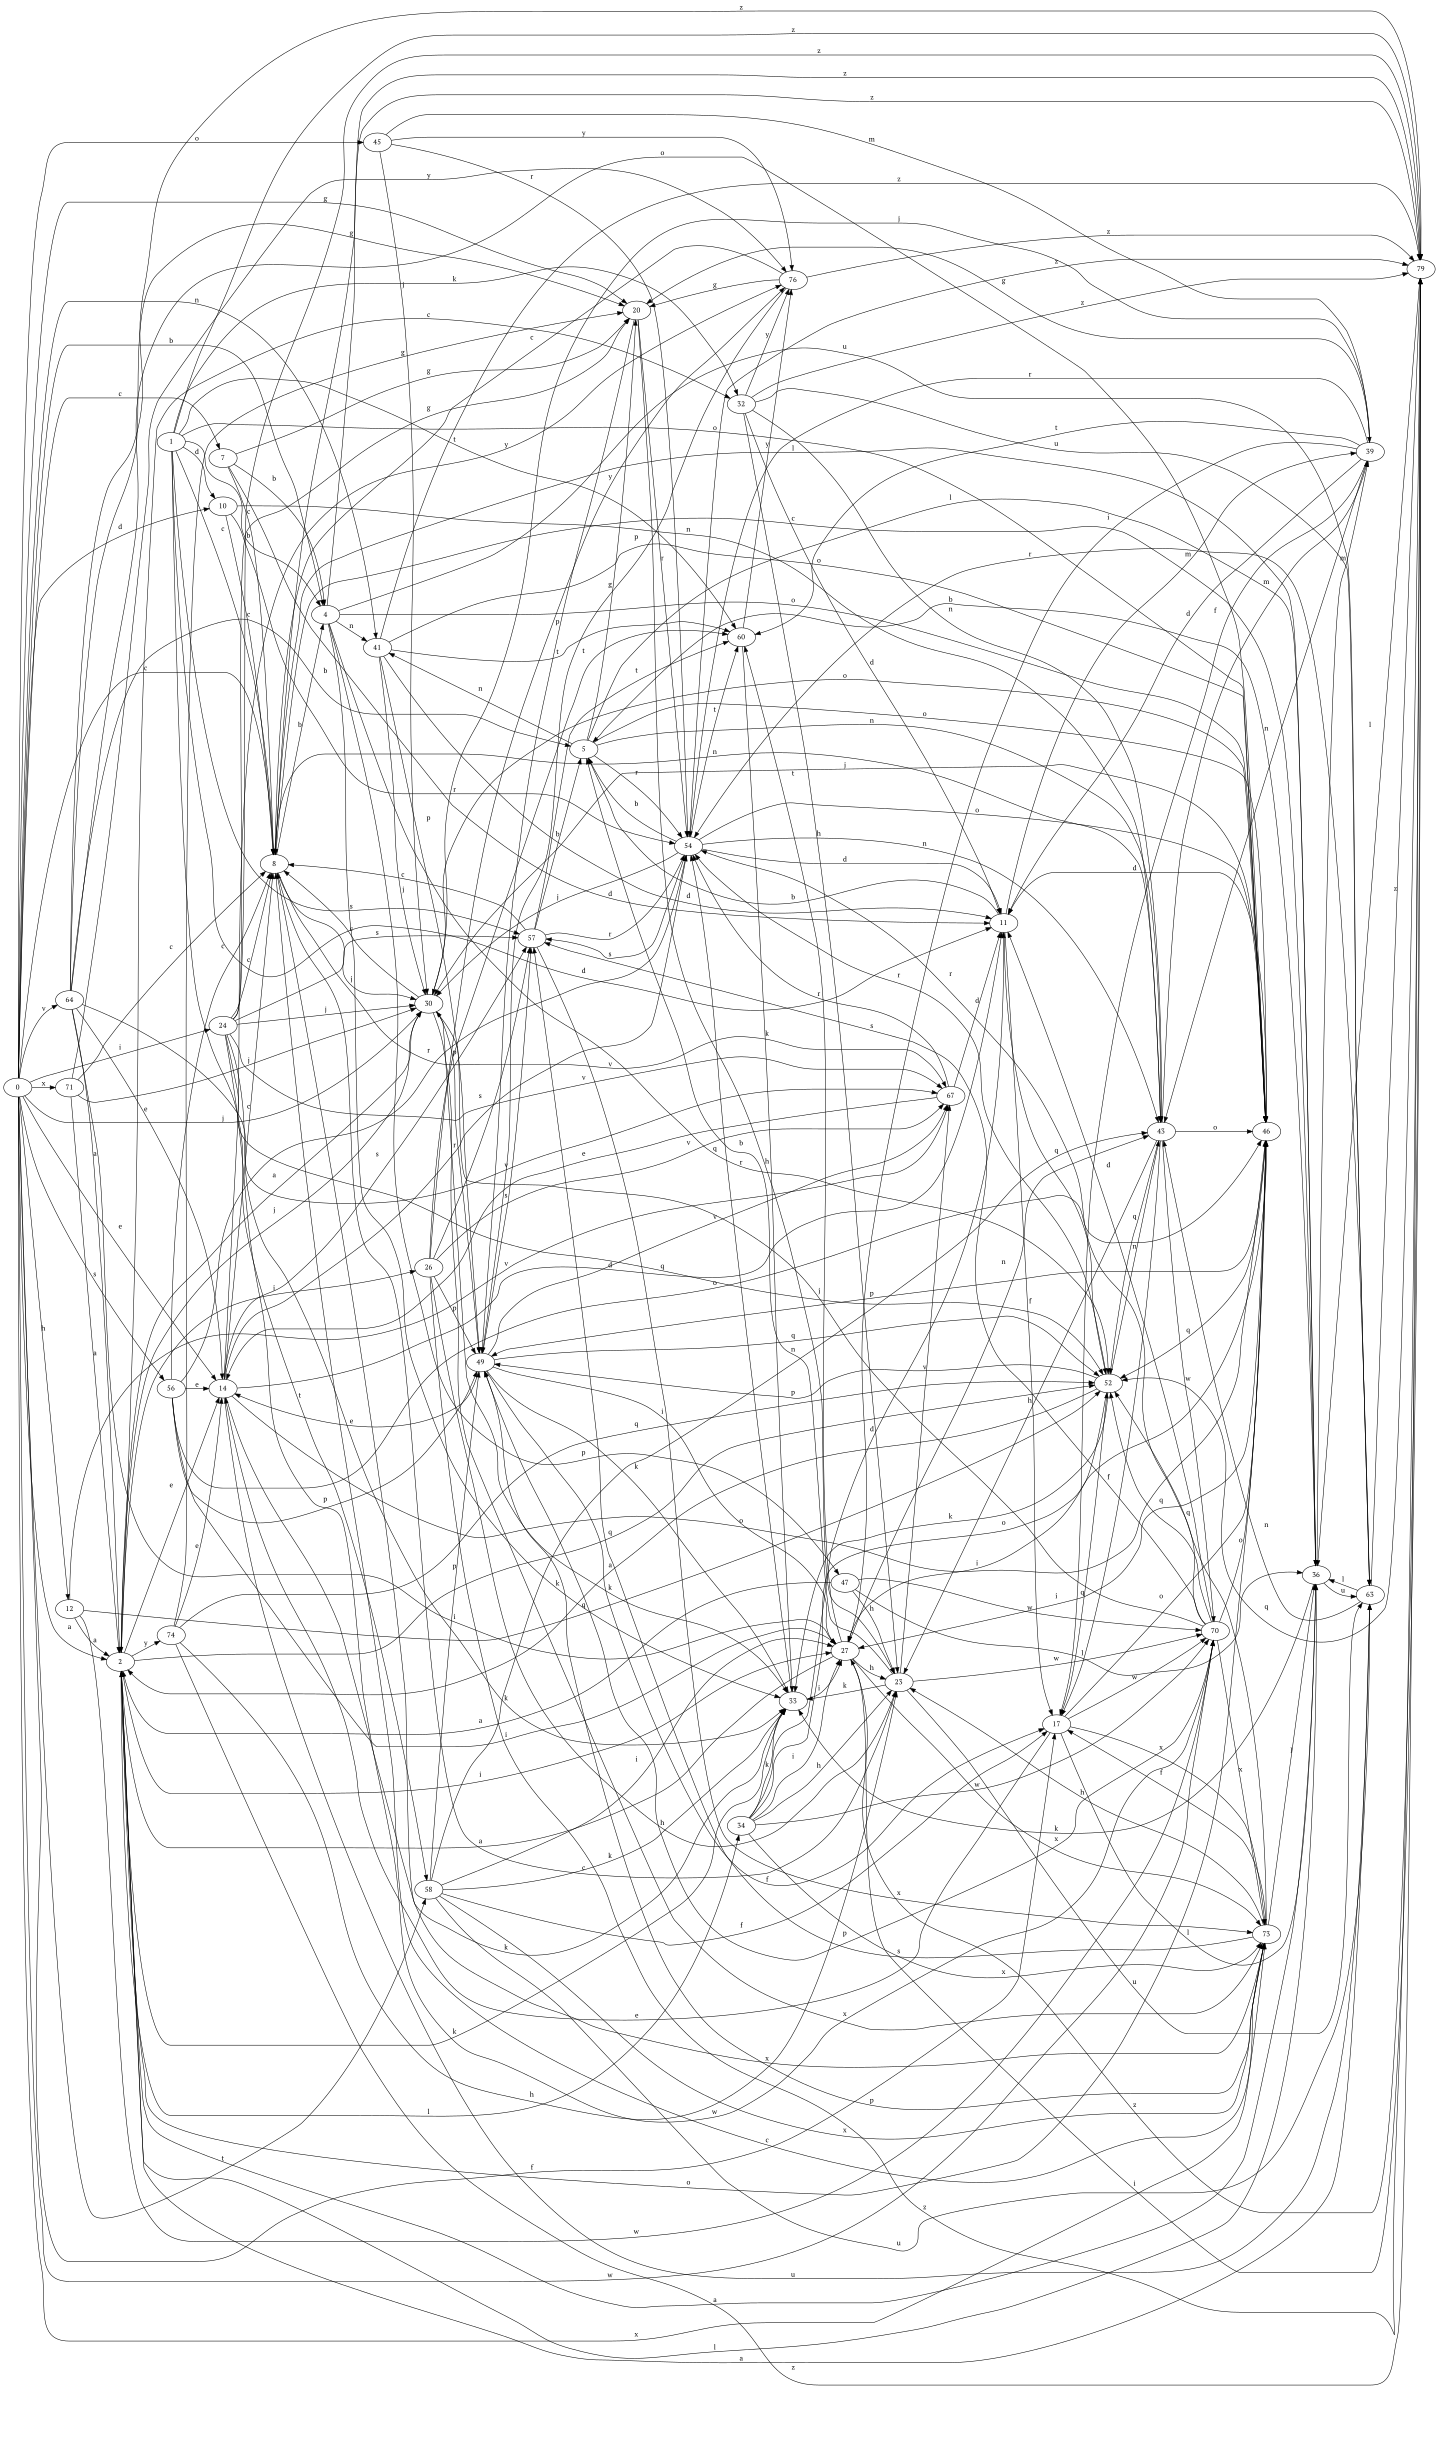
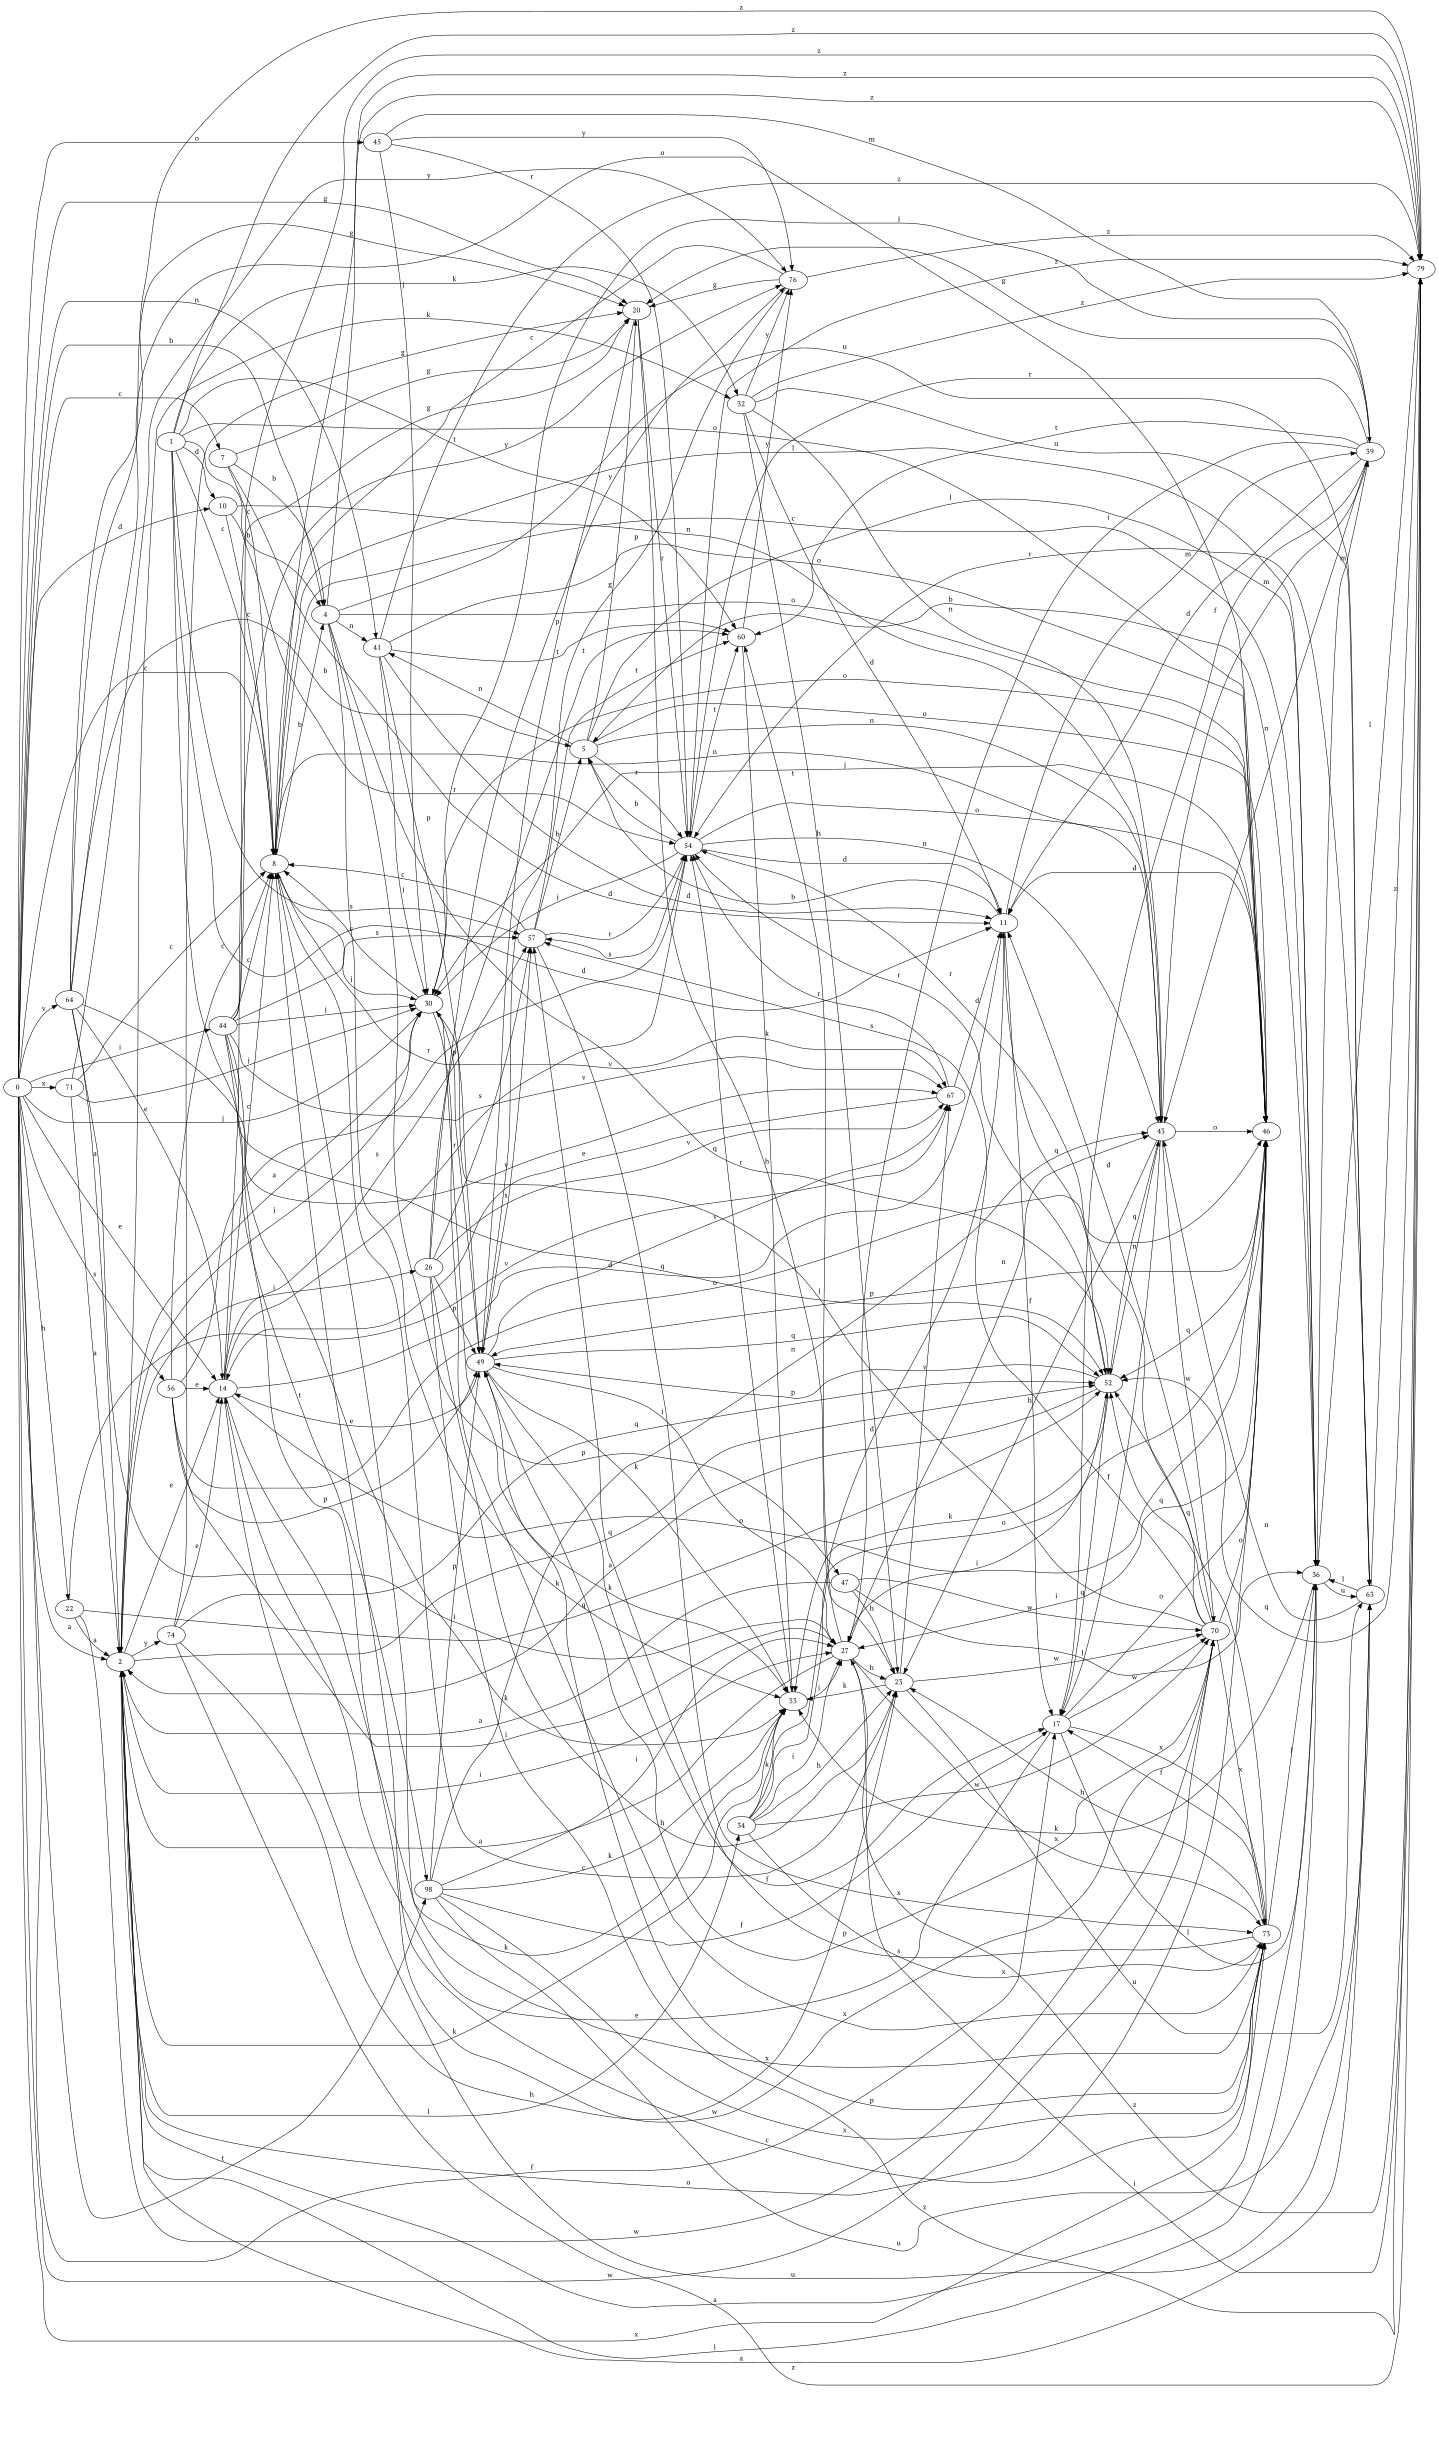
edge "2" -> "32": label "c" -> "k"
node "24": label "24" -> "44"
edge "23" -> "5": removed, label "b"
node "12": label "12" -> "22"
node "58": label "58" -> "98"
